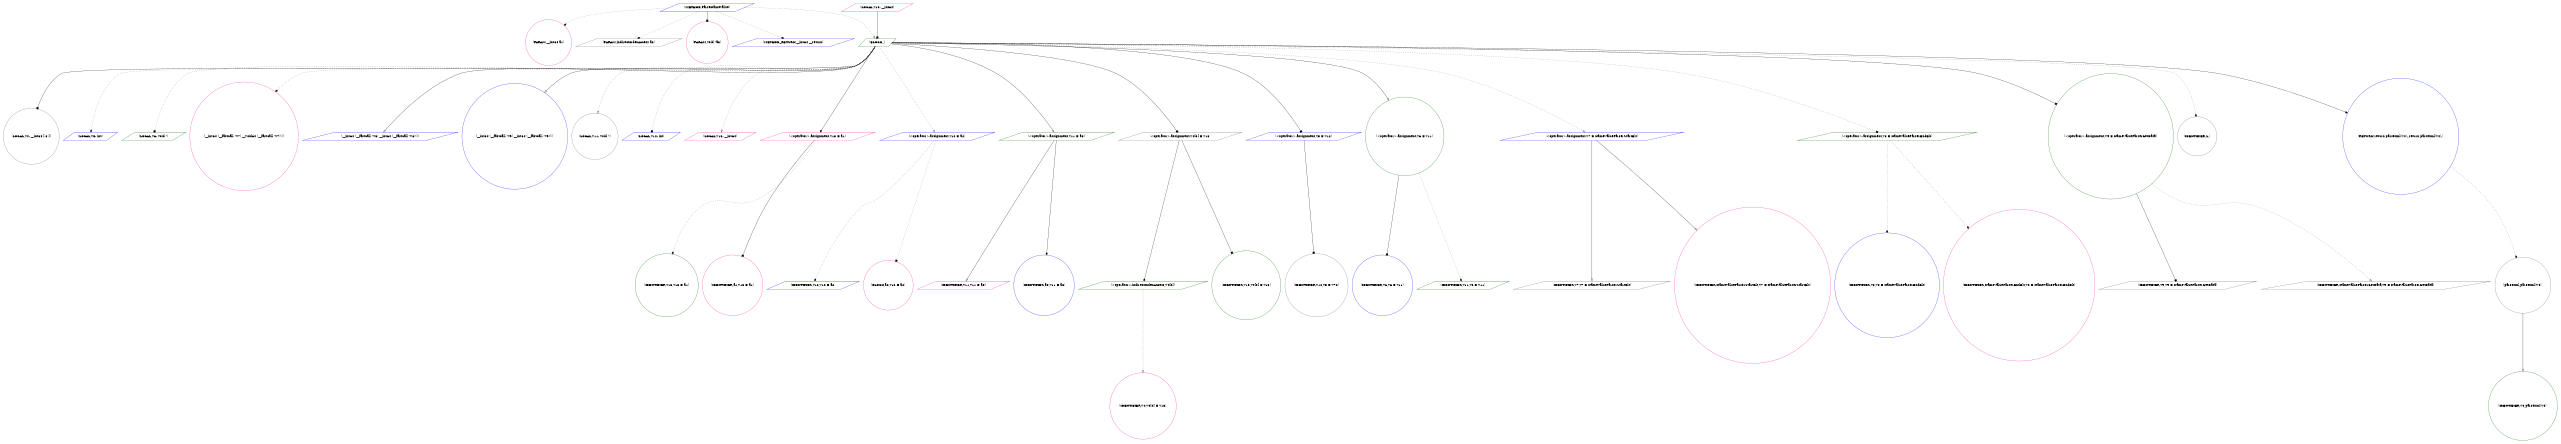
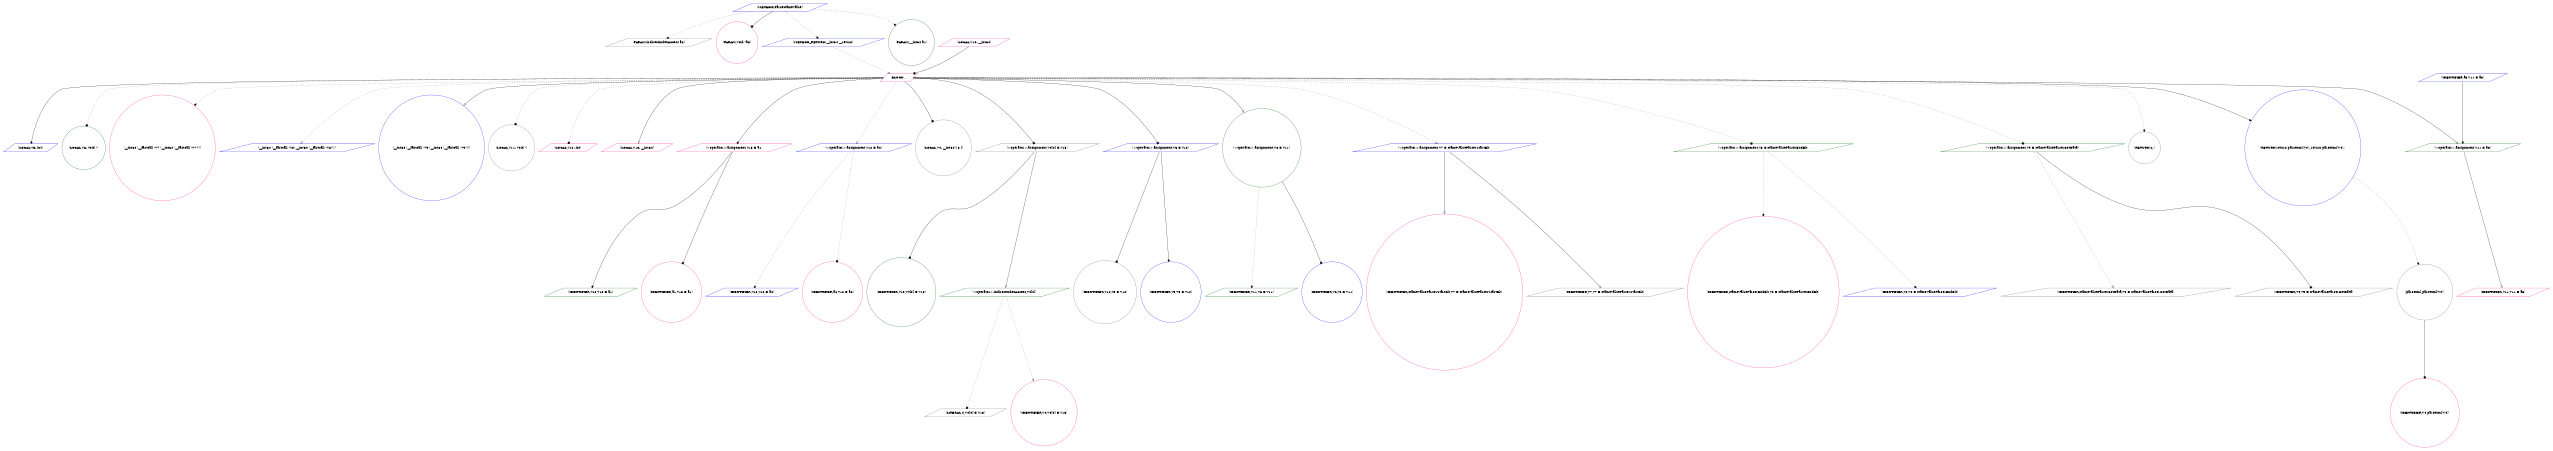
edge "(METHOD,ParseNameValue)" -> "(BLOCK,,)": now "(METHOD_RETURN,__int64 __return)" -> "(BLOCK,,)"
node "(PARAM,__int64 a1)": color deeppink -> darkgreen
node "(BLOCK,,)": color darkgreen -> deeppink
edge "(BLOCK,,)" -> "(<operator>.assignment,v9 = NameValueParserGetData)": style solid -> dotted
edge "(BLOCK,,)" -> "(LOCAL,v11: void *)": arrowhead onormal -> box
edge "(BLOCK,,)" -> "(LOCAL,v5: int)": style dotted -> solid
edge "(BLOCK,,)" -> "(__int64 (__fastcall *v8),__int64 (__fastcall *v8)())": style solid -> dotted
edge "(BLOCK,,)" -> "(LOCAL,v13: __int64)": style dotted -> solid
node "(LOCAL,v6: void *)": shape parallelogram -> circle
node "(__int64 (__fastcall *v7),__void64 (__fastcall *v7)())": label "(__int64 (__fastcall *v7),__void64 (__fastcall *v7)())" -> "(__int64 (__fastcall *v7),__int64 (__fastcall *v7)())"
node "(LOCAL,v12: int)": color blue -> deeppink
node "(<operator>.assignment,v9 = NameValueParserGetData)": shape circle -> parallelogram
node "(IDENTIFIER,L,)": label "(IDENTIFIER,L,)" -> "(RETURN,L,)"
edge "(<operator>.assignment,v11 = a3)" -> "(IDENTIFIER,a3,v11 = a3)": reversed
edge "(<operator>.assignment,v13 = a1)" -> "(IDENTIFIER,v13,v13 = a1)": style dotted -> solid
edge "(<operator>.assignment,v4[0] = v13)" -> "(<operator>.indirectIndexAccess,v4[0])": arrowhead diamond -> onormal
node "(IDENTIFIER,v13,v13 = a1)": shape circle -> parallelogram
node "(BLOCK,a2,v12 = a2)": label "(BLOCK,a2,v12 = a2)" -> "(IDENTIFIER,a2,v12 = a2)"
node "(IDENTIFIER,a3,v11 = a3)": shape circle -> parallelogram
node "(IDENTIFIER,v12,v5 = v72)": label "(IDENTIFIER,v12,v5 = v72)" -> "(IDENTIFIER,v12,v5 = v12)"
node "(IDENTIFIER,v8,v8 = NameValueParserEndElt)": shape circle -> parallelogram
node "(IDENTIFIER,v5,v5 = v12)": added
edge "(parsexml,parsexml(v4))" -> "(IDENTIFIER,v4,parsexml(v4))": arrowhead onormal -> box
node "(IDENTIFIER,v4,parsexml(v4))": color darkgreen -> deeppink
node "(LITERAL,0,v4[0] = v13)": added
